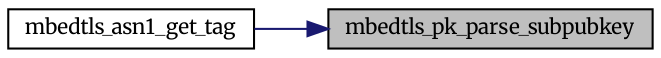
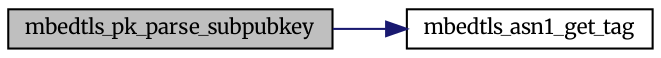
edge "mbedtls_asn1_get_tag" -> "mbedtls_pk_parse_subpubkey": reversed
